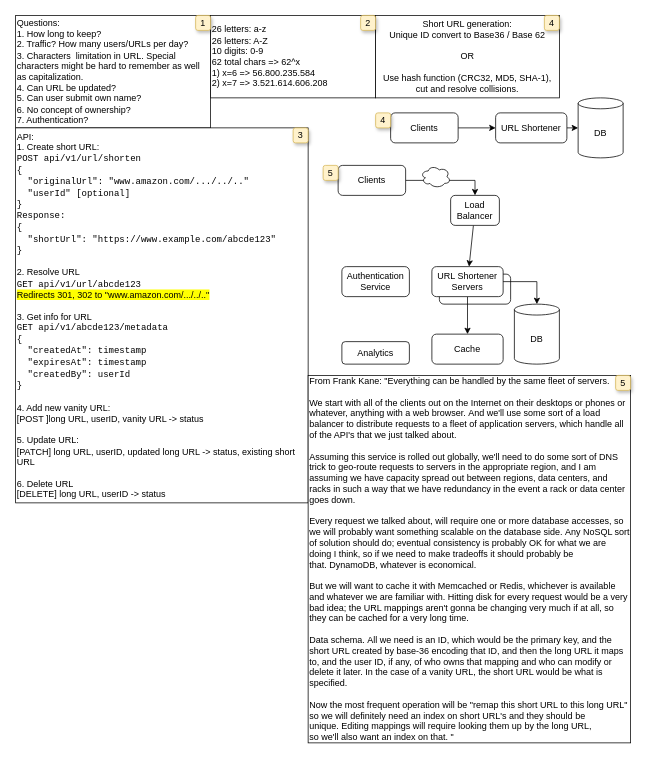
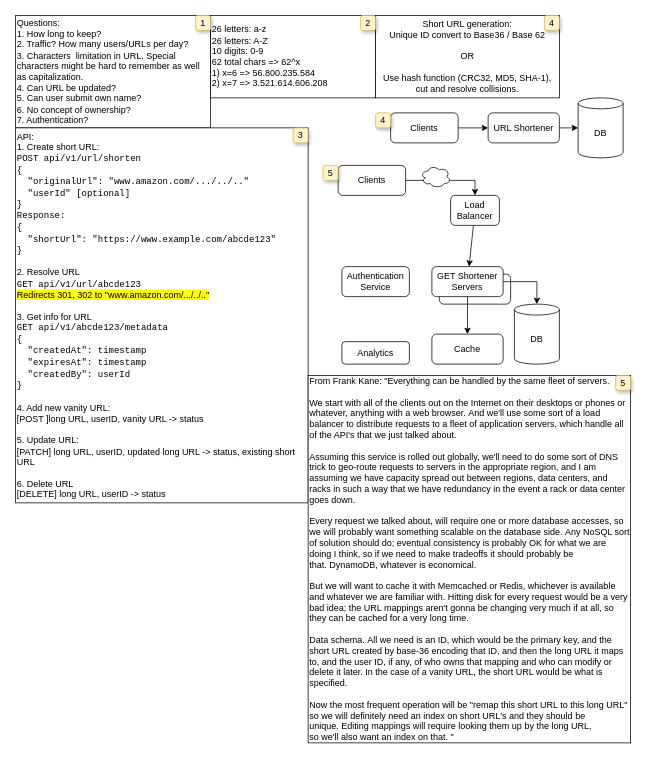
node "URL Shortener": moved (531, 128) -> (524, 128)
node "URL Shortener Servers": label "URL Shortener Servers" -> "GET Shortener Servers"
